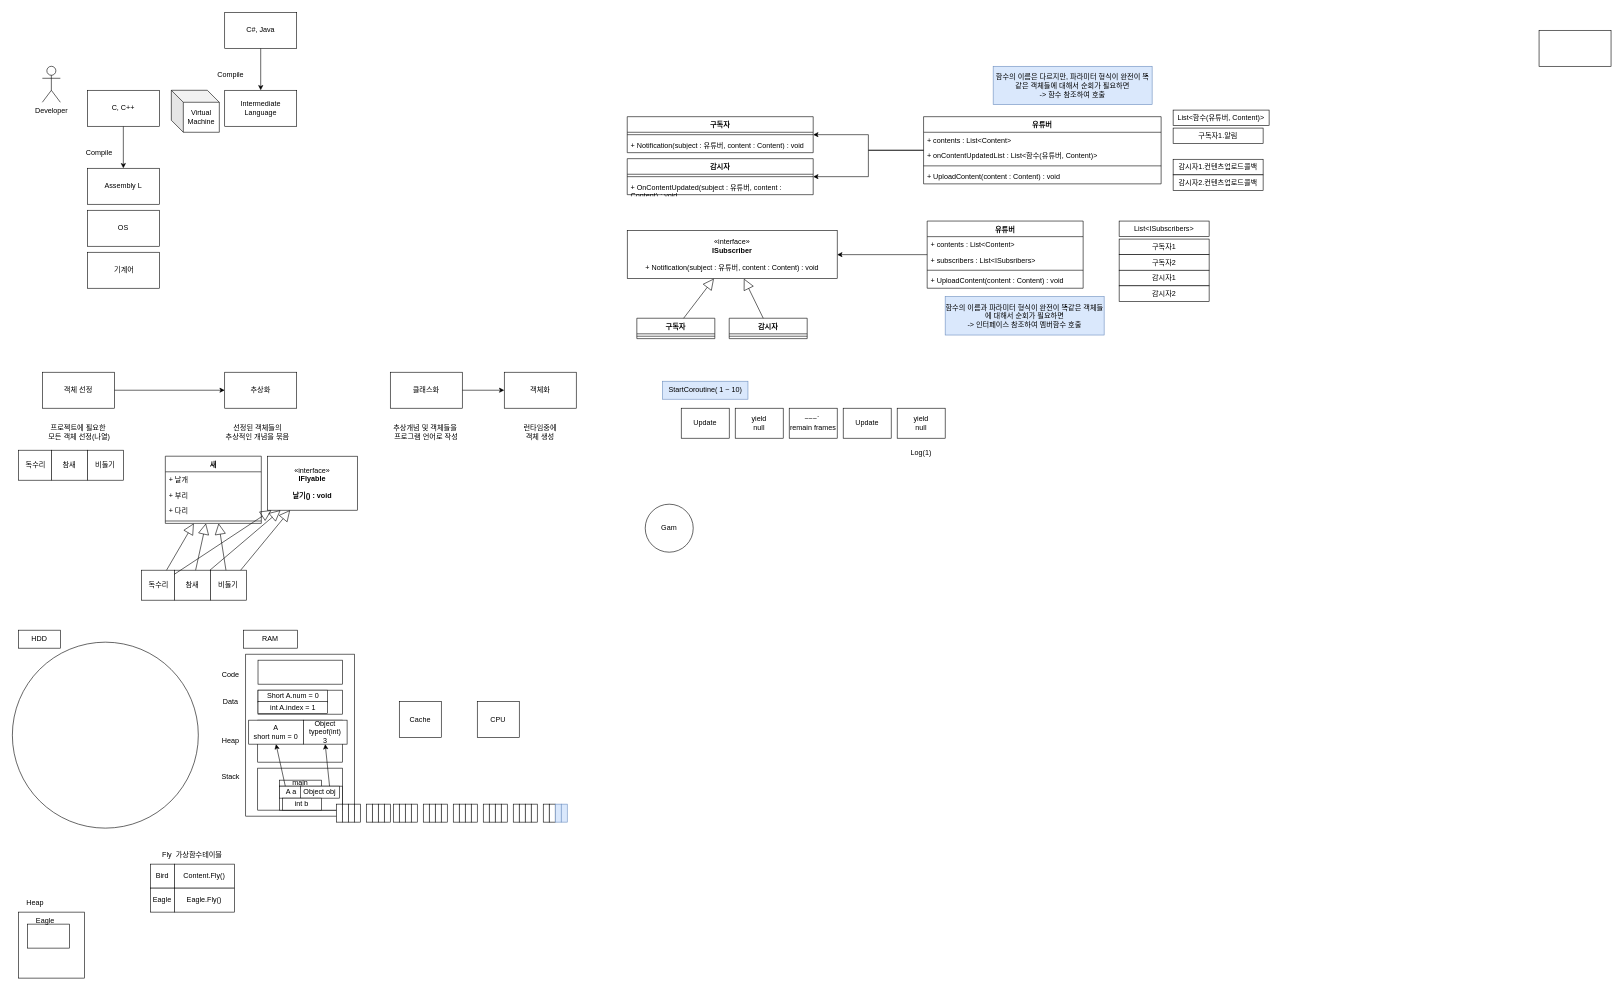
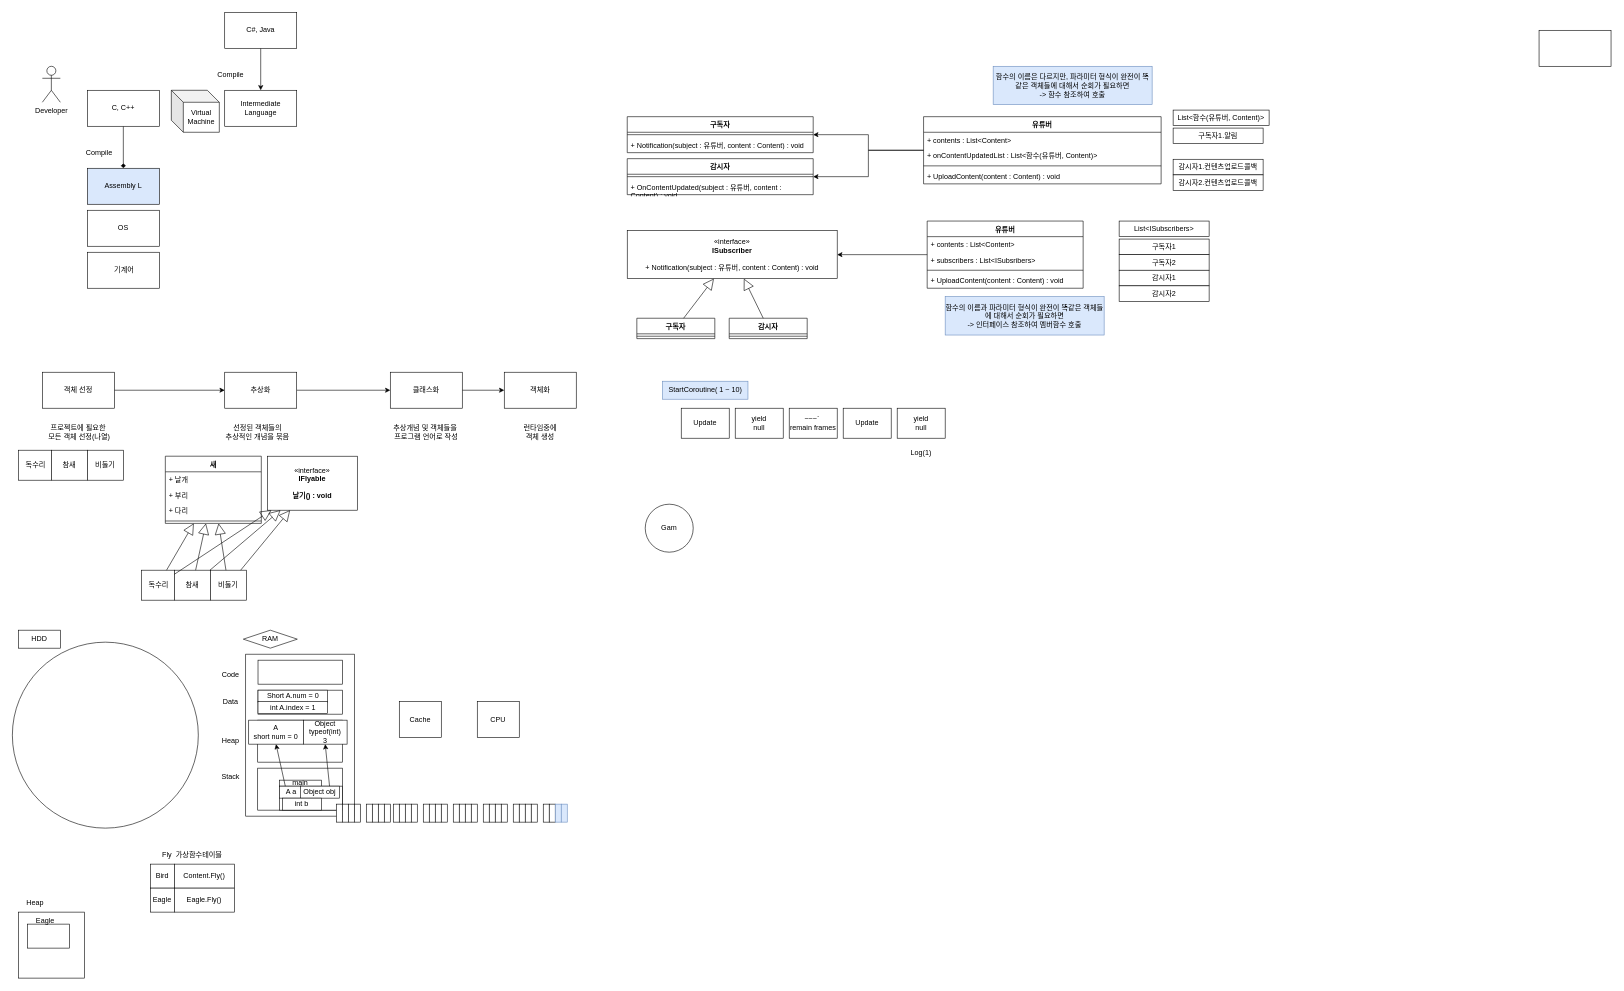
edge "C, C++" -> "Assembly L": arrowhead classic -> diamond
node "Assembly L": fillcolor #ffffff -> #dae8fc
edge "추상화" -> "클래스화": added
node "RAM": shape rectangle -> diamond
